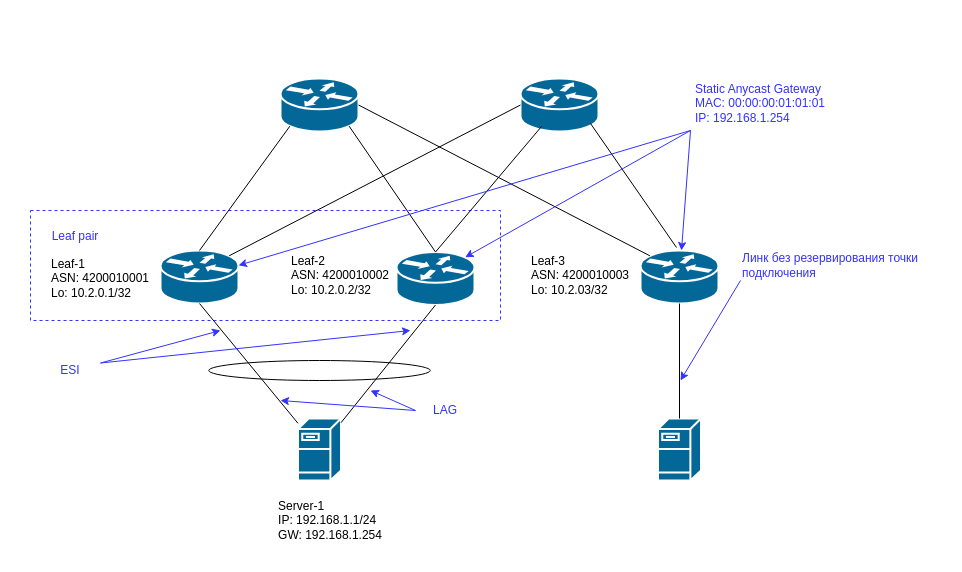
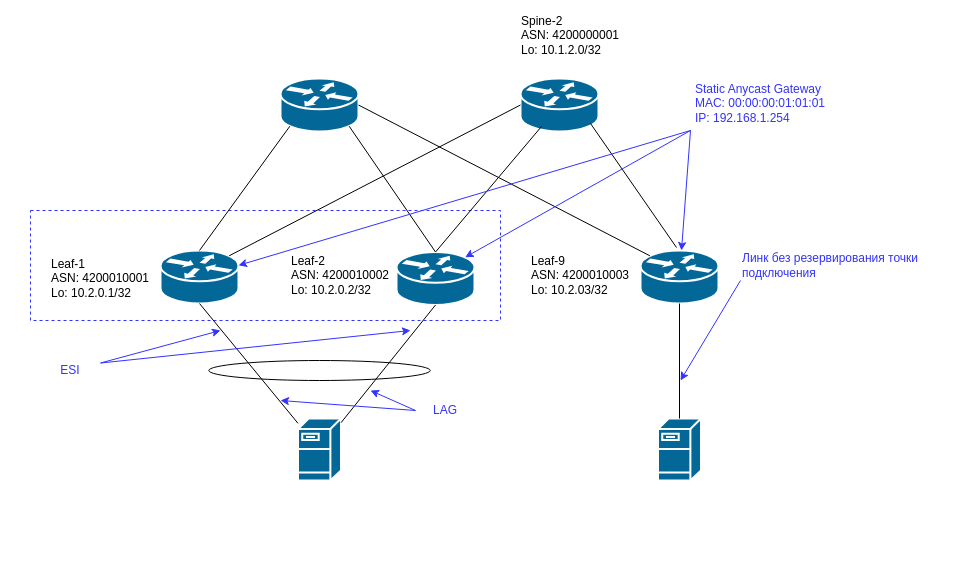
node "Spine-2 ASN: 4200000001 Lo: 10.1.2.0/32": added
node "Leaf pair": removed
node "Leaf-3 ASN: 4200010003 Lo: 10.2.03/32": label "Leaf-3 ASN: 4200010003 Lo: 10.2.03/32" -> "Leaf-9 ASN: 4200010003 Lo: 10.2.03/32"
node "Server-1 IP: 192.168.1.1/24 GW: 192.168.1.254": removed
